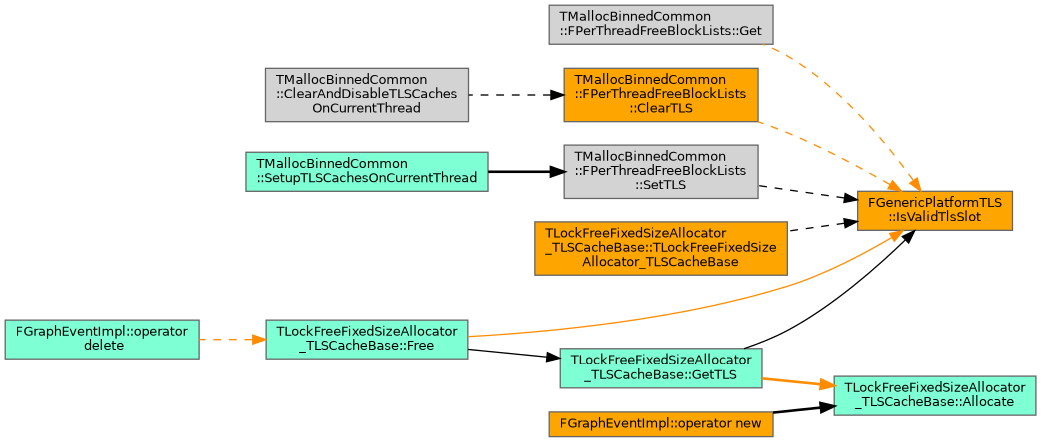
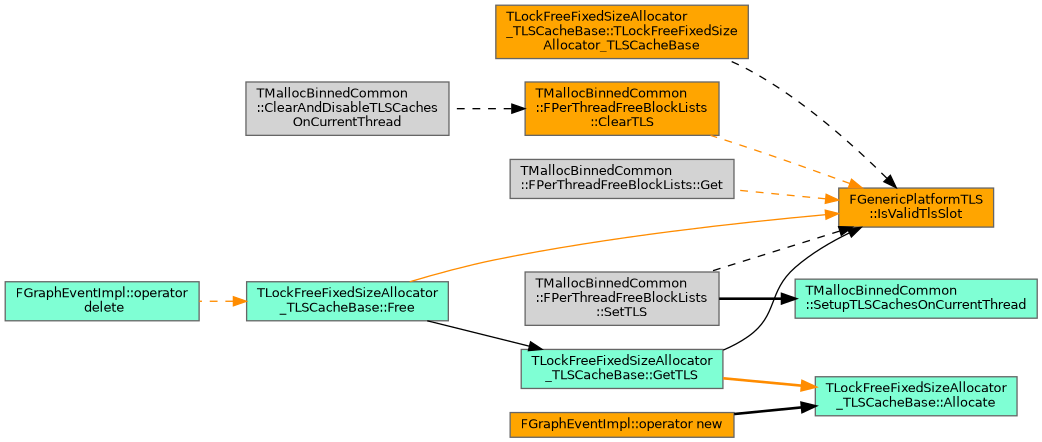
edge "TMallocBinnedCommon ::SetupTLSCachesOnCurrentThread" -> "TMallocBinnedCommon ::FPerThreadFreeBlockLists ::SetTLS": reversed
